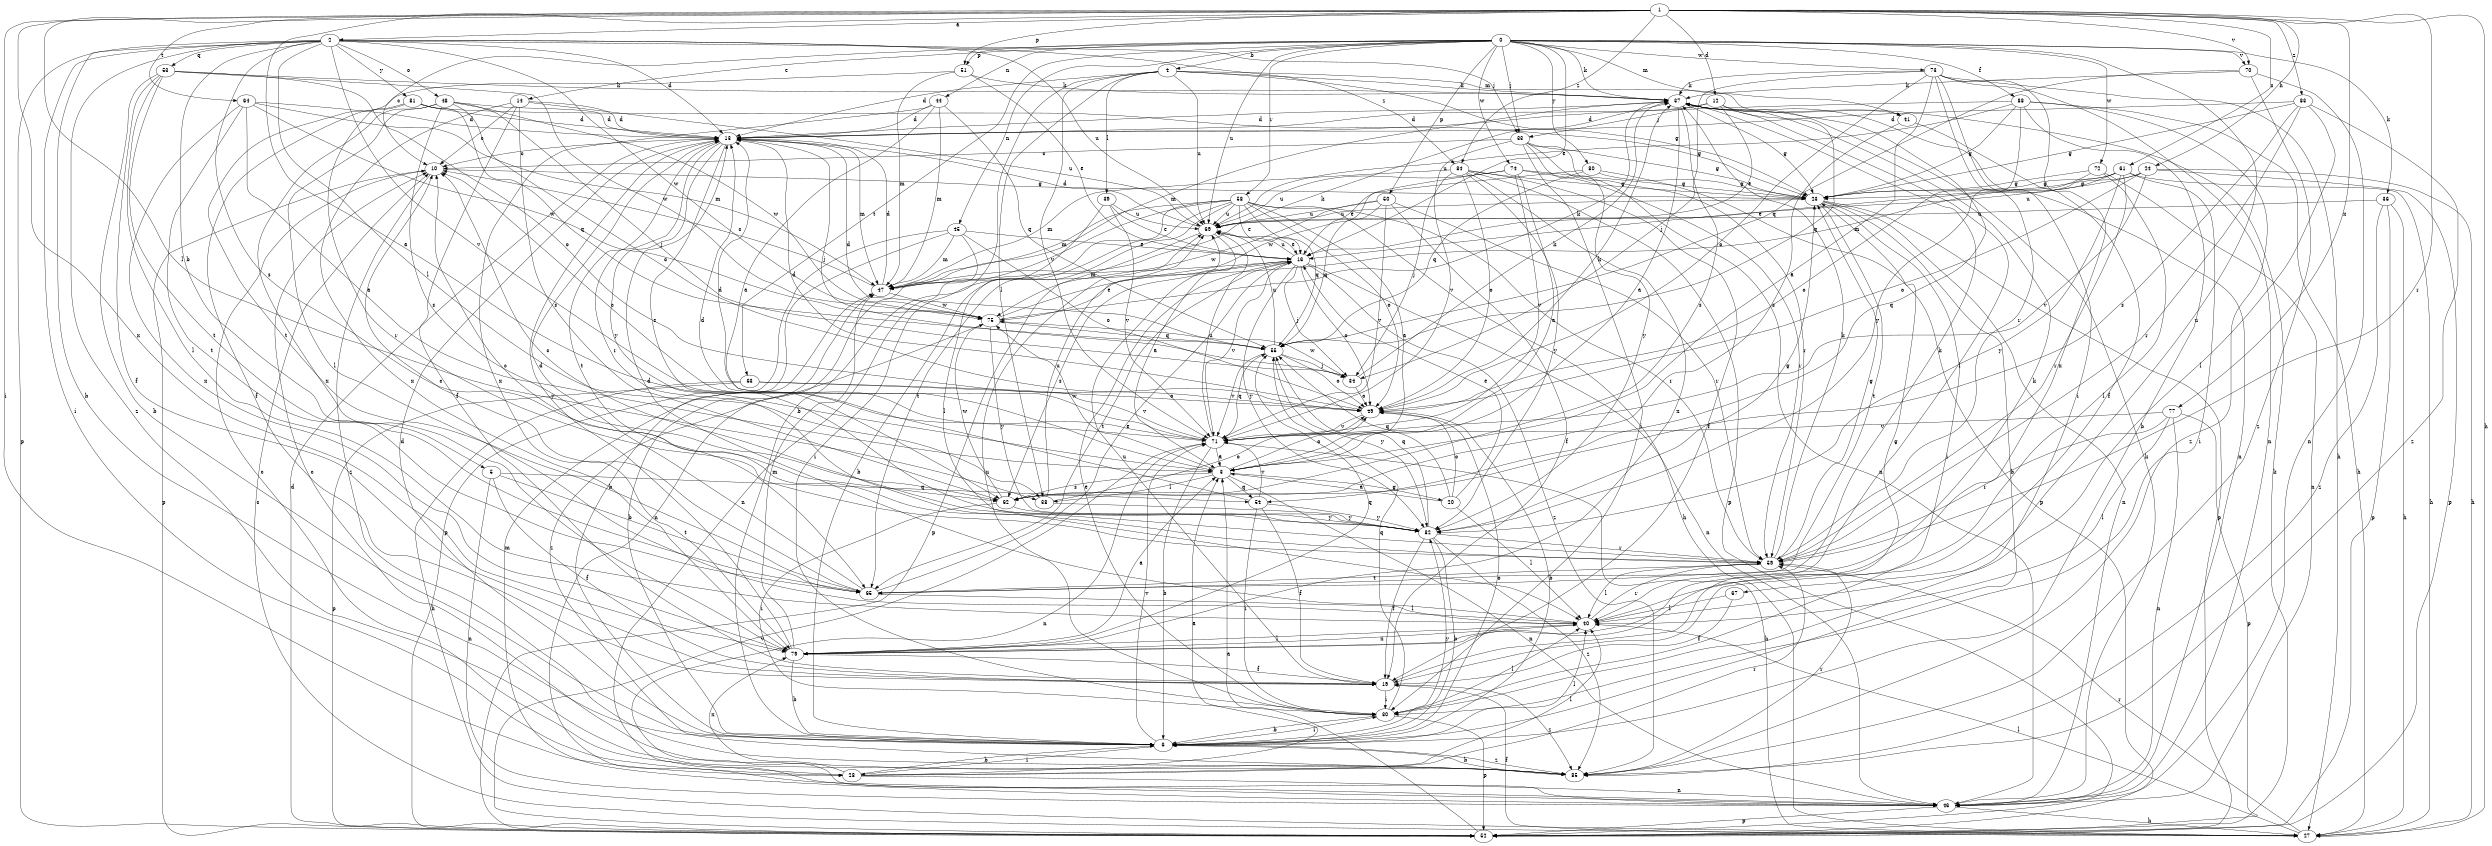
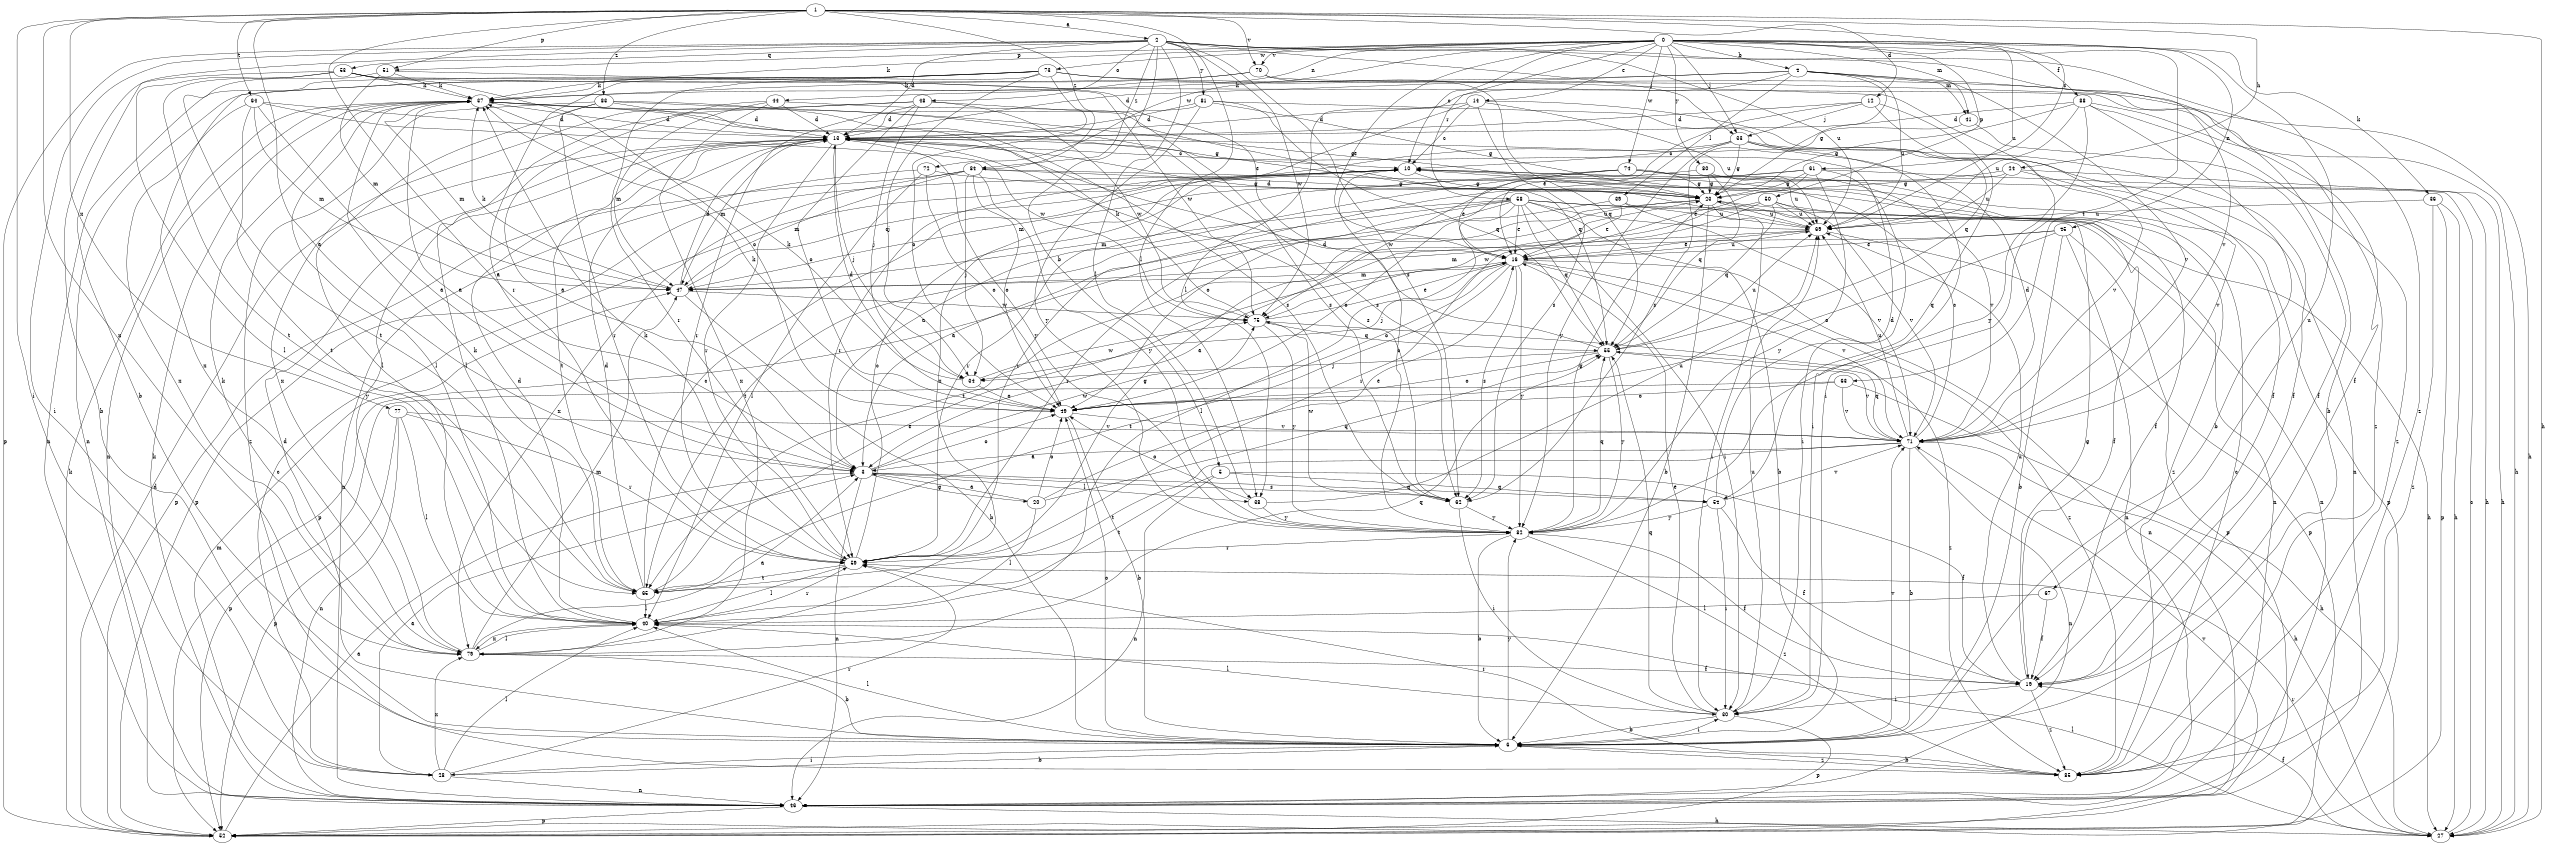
edge "81" -> "82": added, label "y"
edge "71" -> "65": added, label "t"
edge "24" -> "52": removed, label "p"
